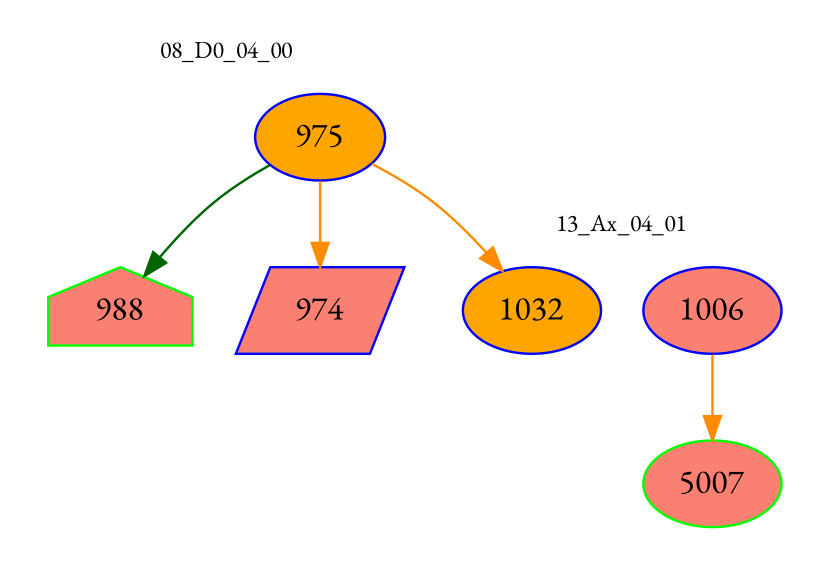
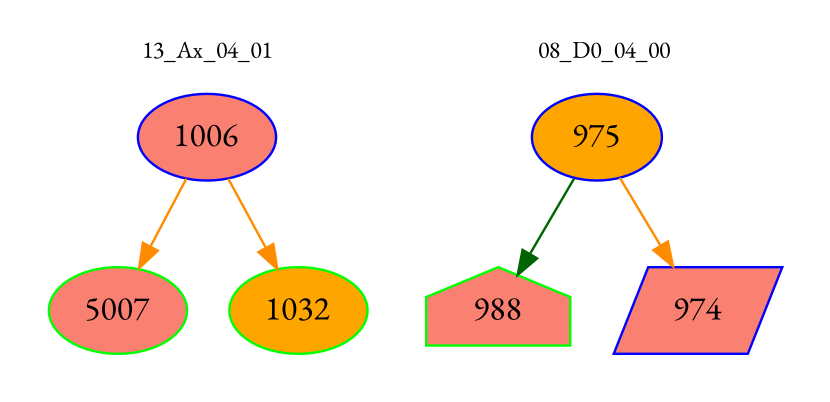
edge "975" -> "1032": now "1006" -> "1032"
node "1032": color blue -> green
